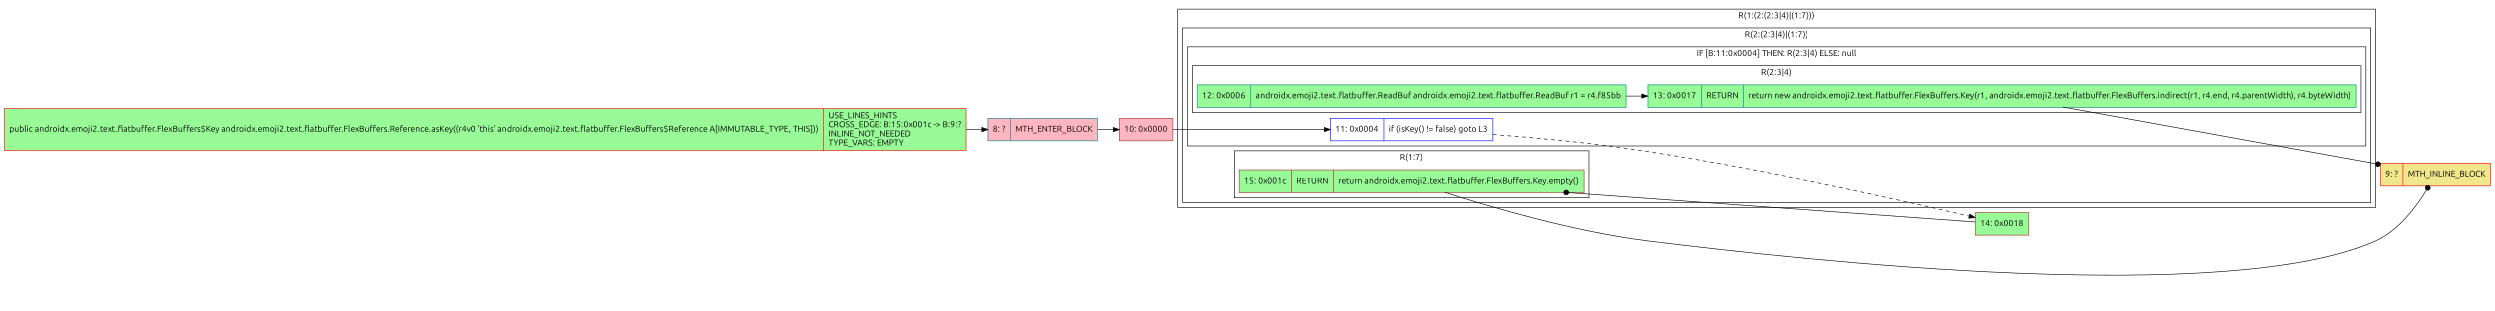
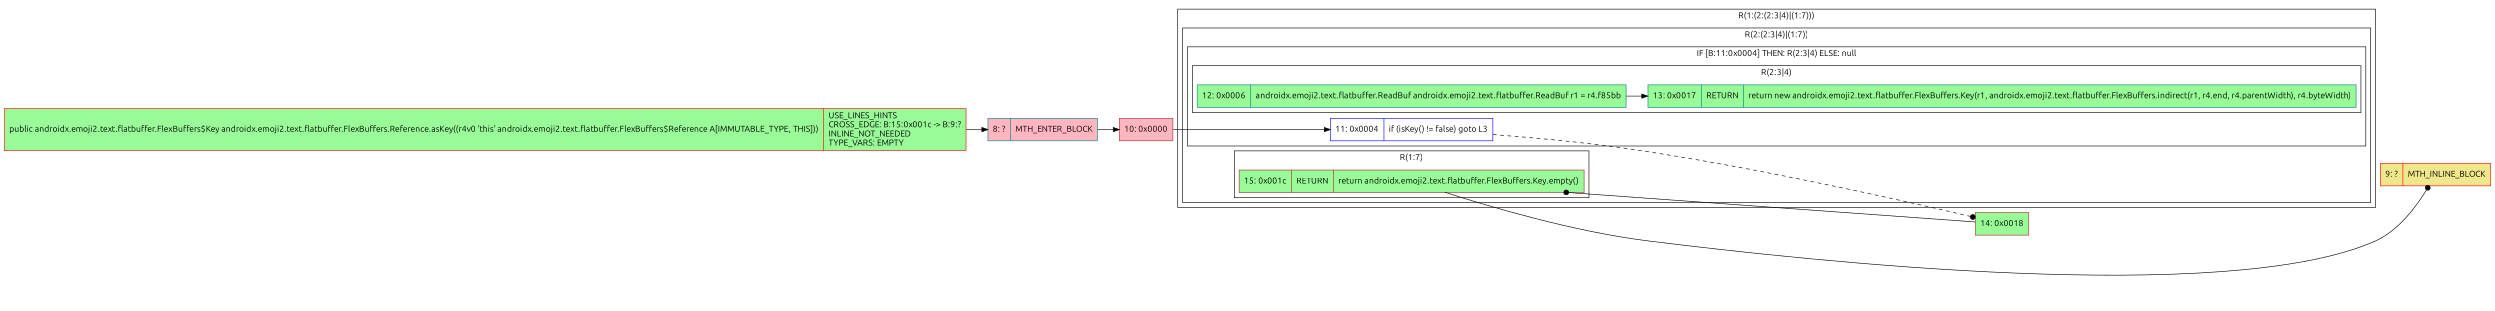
edge "13: 0x0017" -> "9: ?": removed
edge "11: 0x0004" -> "14: 0x0018": arrowhead normal -> dot
